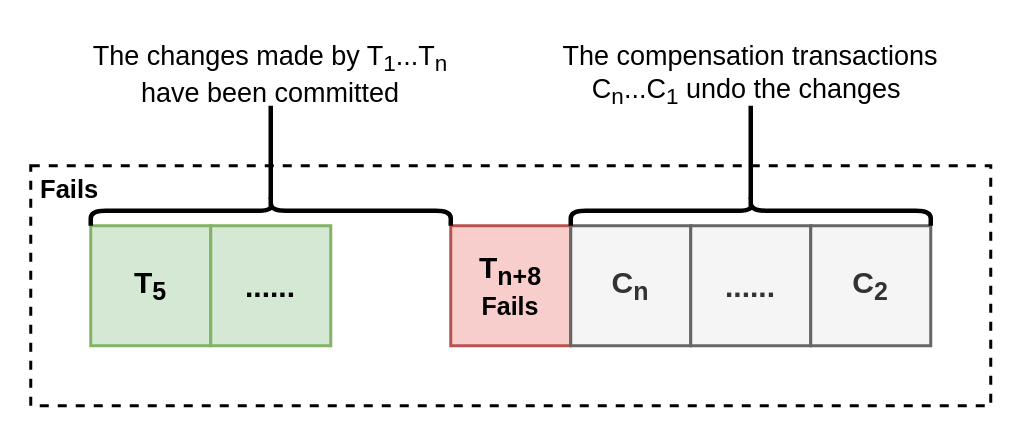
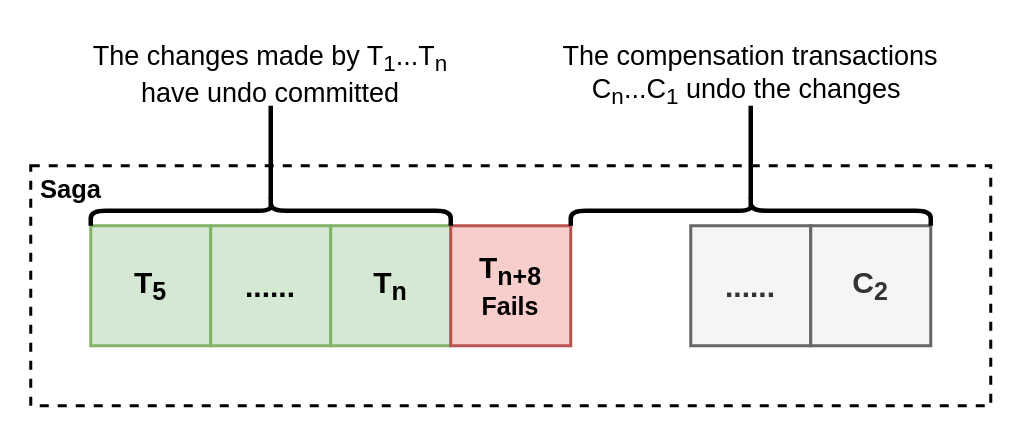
node "The changes made by T1...Tn have been committed": label "The changes made by T1...Tn have been committed" -> "The changes made by T1...Tn have undo committed"
node "Fails": label "Fails" -> "Saga"
node "Tn": added
node "Cn": removed
